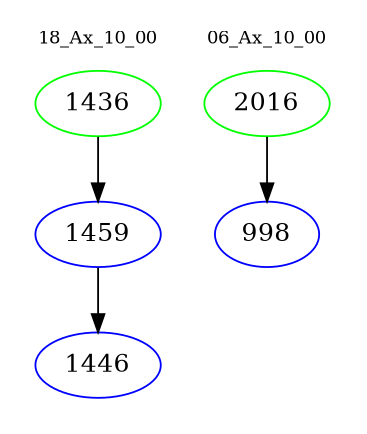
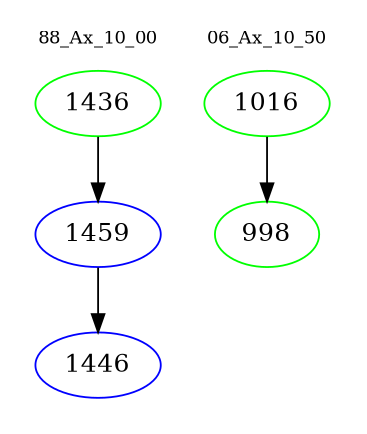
cluster "18_Ax_10_00": label "18_Ax_10_00" -> "88_Ax_10_00"
cluster "06_Ax_10_00": label "06_Ax_10_00" -> "06_Ax_10_50"
node "2016": label "2016" -> "1016"
node "998": color blue -> green
